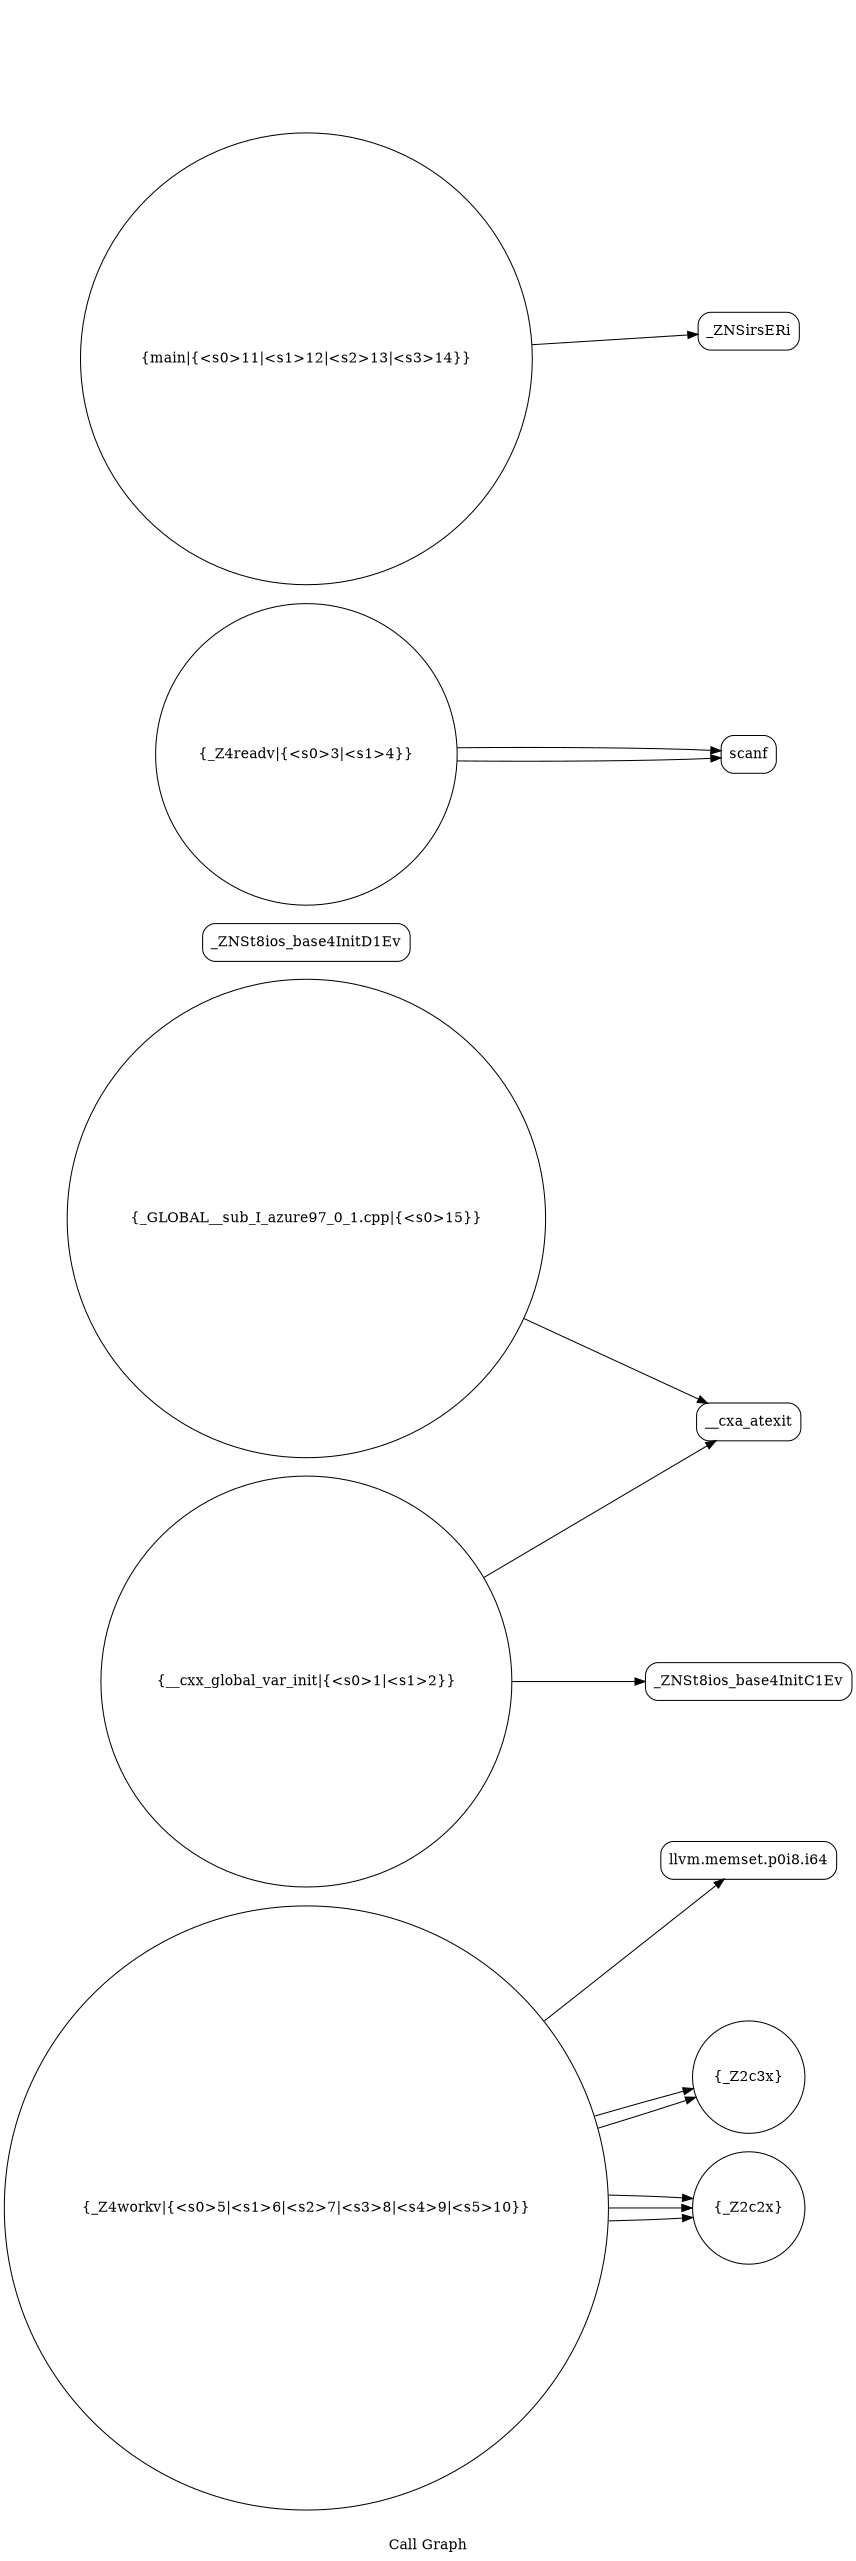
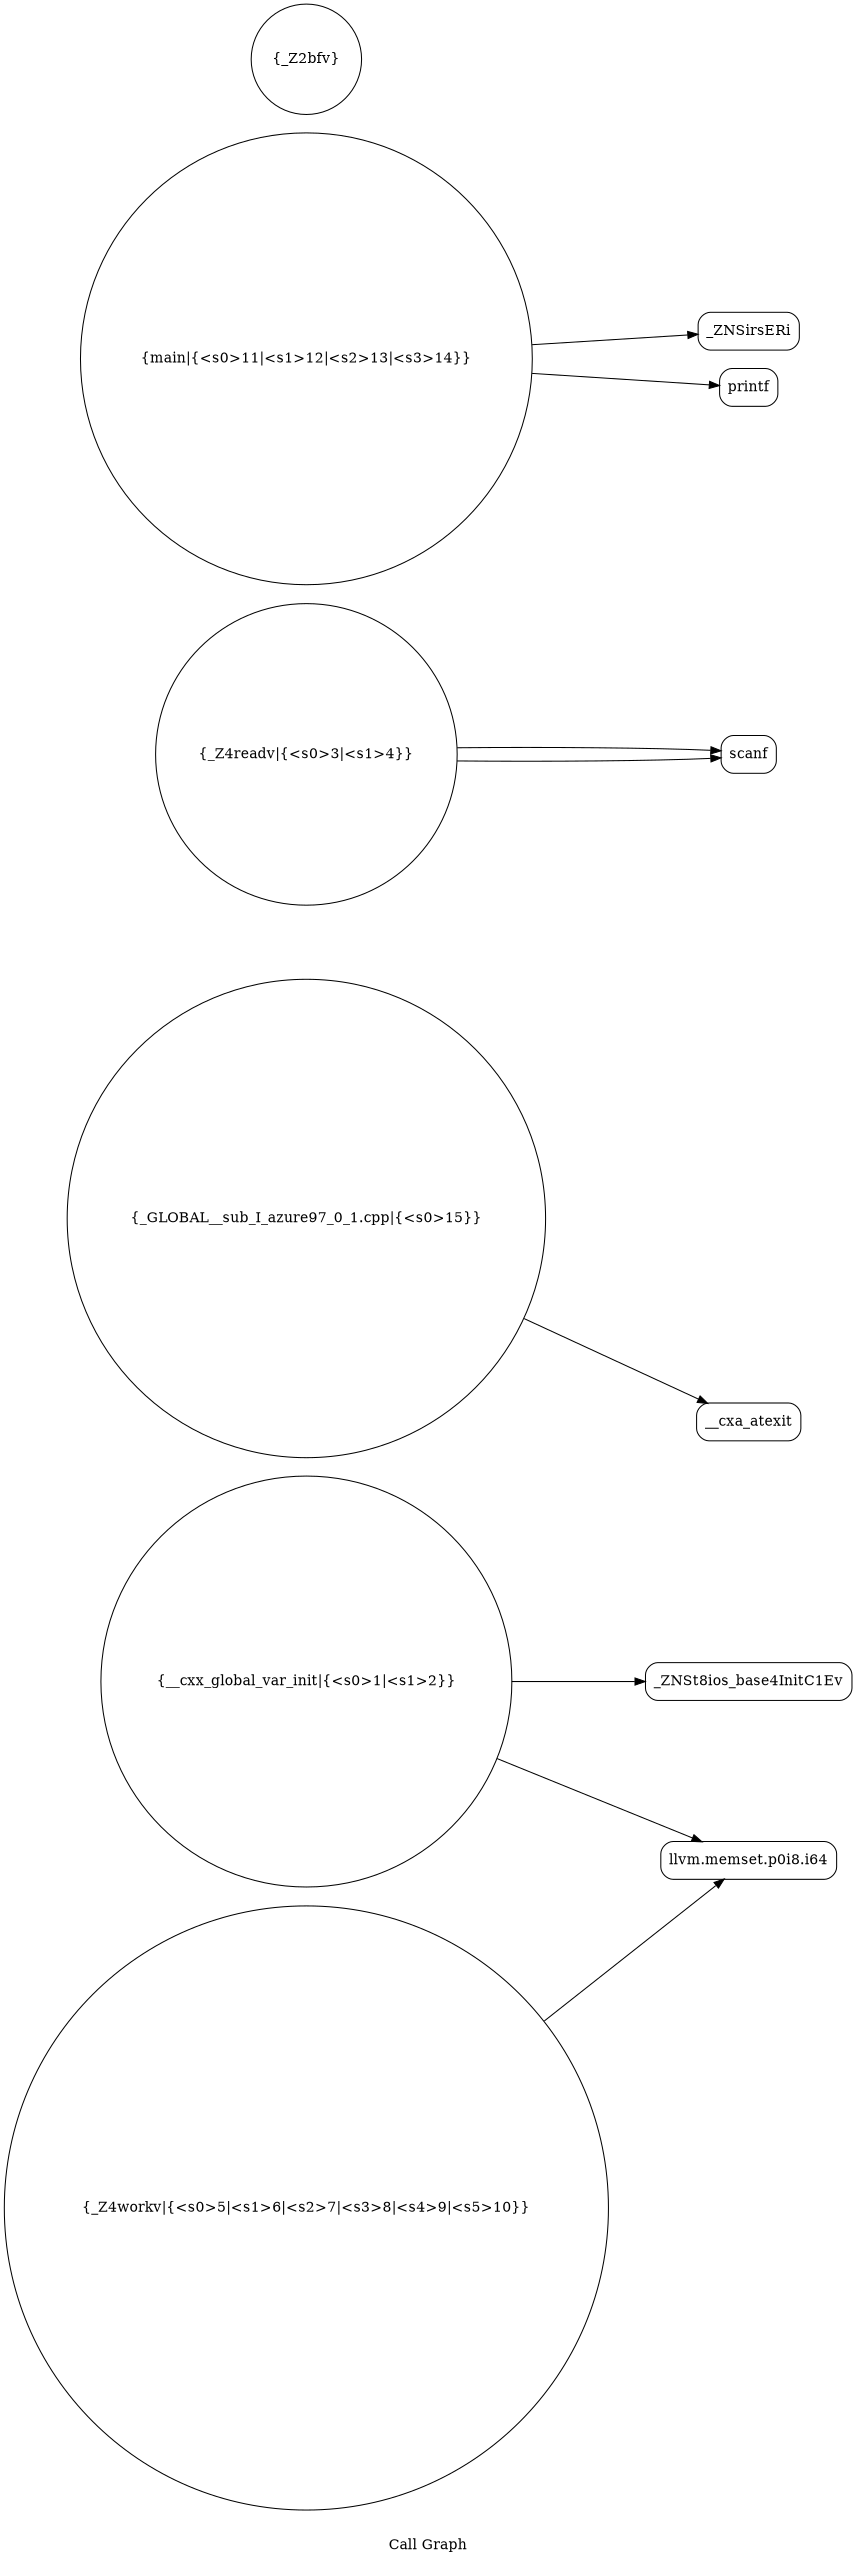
node "{_Z2bfv}": added
node "printf": added
node "_ZNSt8ios_base4InitD1Ev": removed
edge "{__cxx_global_var_init|{<s0>1|<s1>2}}" -> "__cxa_atexit": now "{__cxx_global_var_init|{<s0>1|<s1>2}}" -> "llvm.memset.p0i8.i64"
node "{_Z2c3x}": removed
node "{_Z2c2x}": removed
